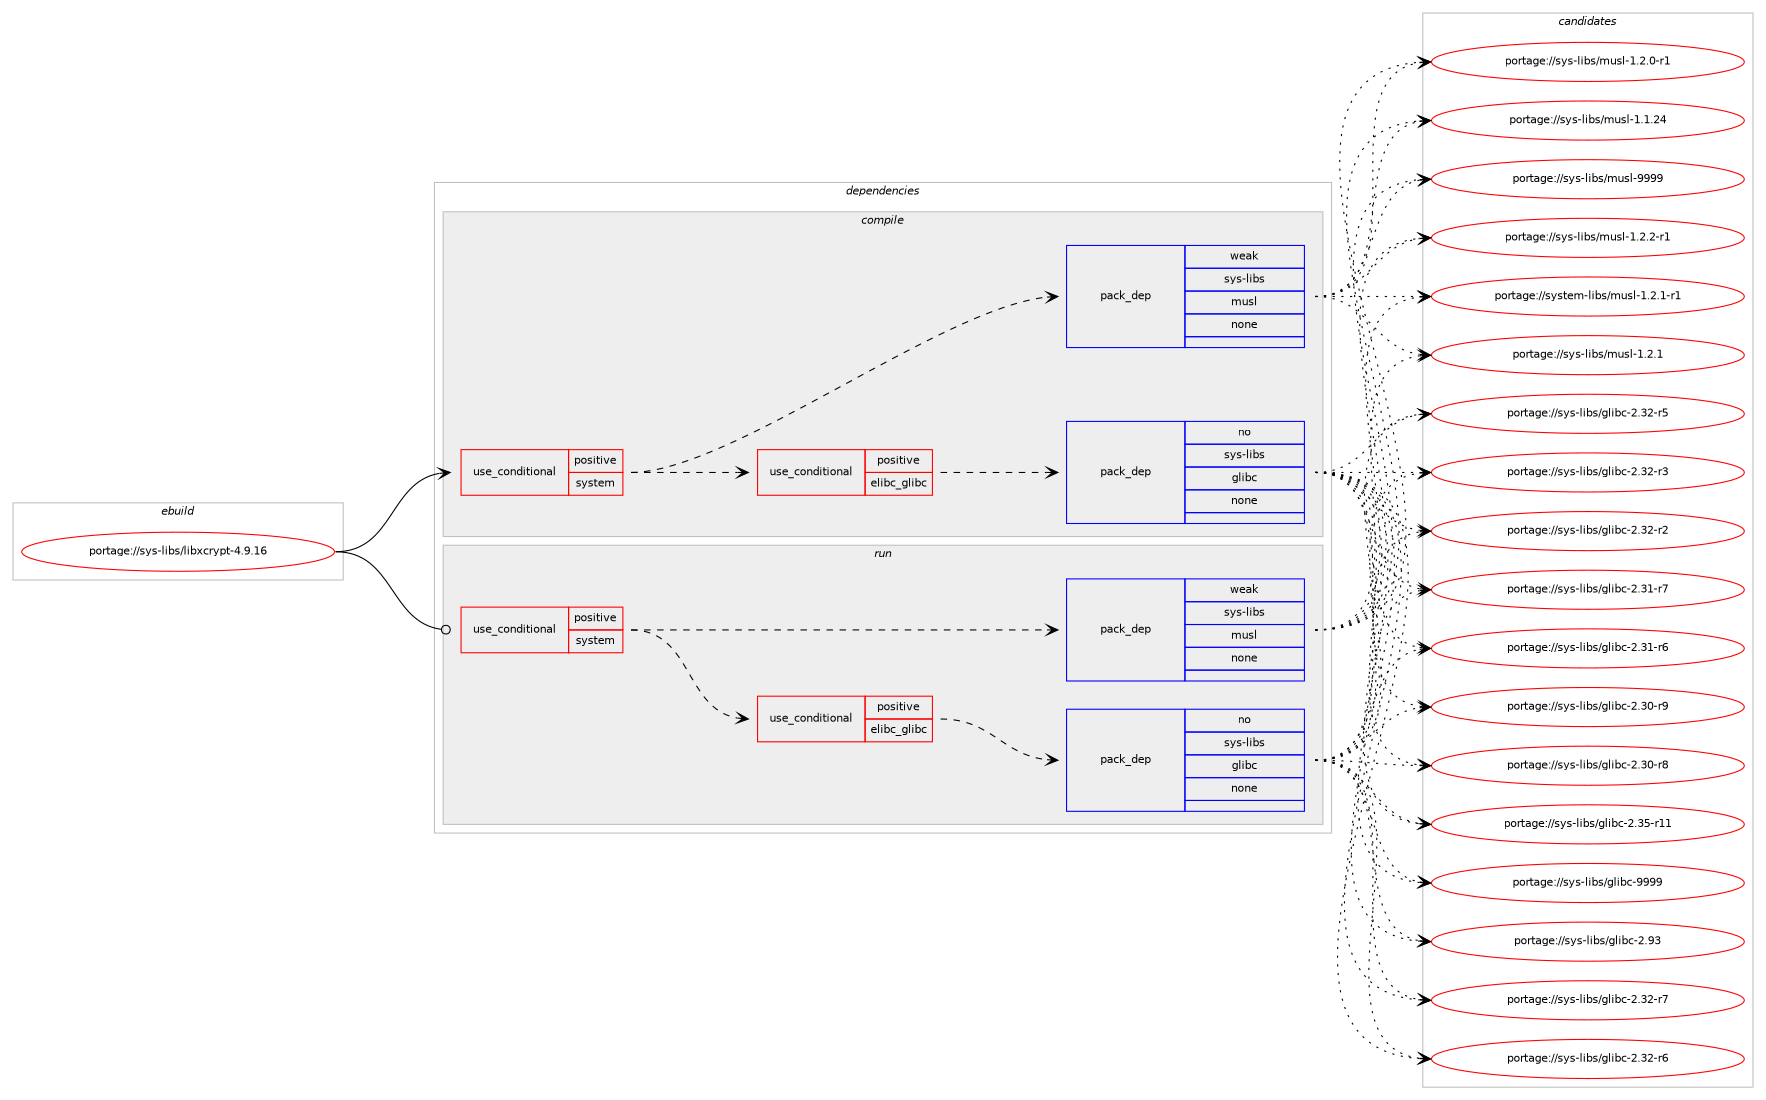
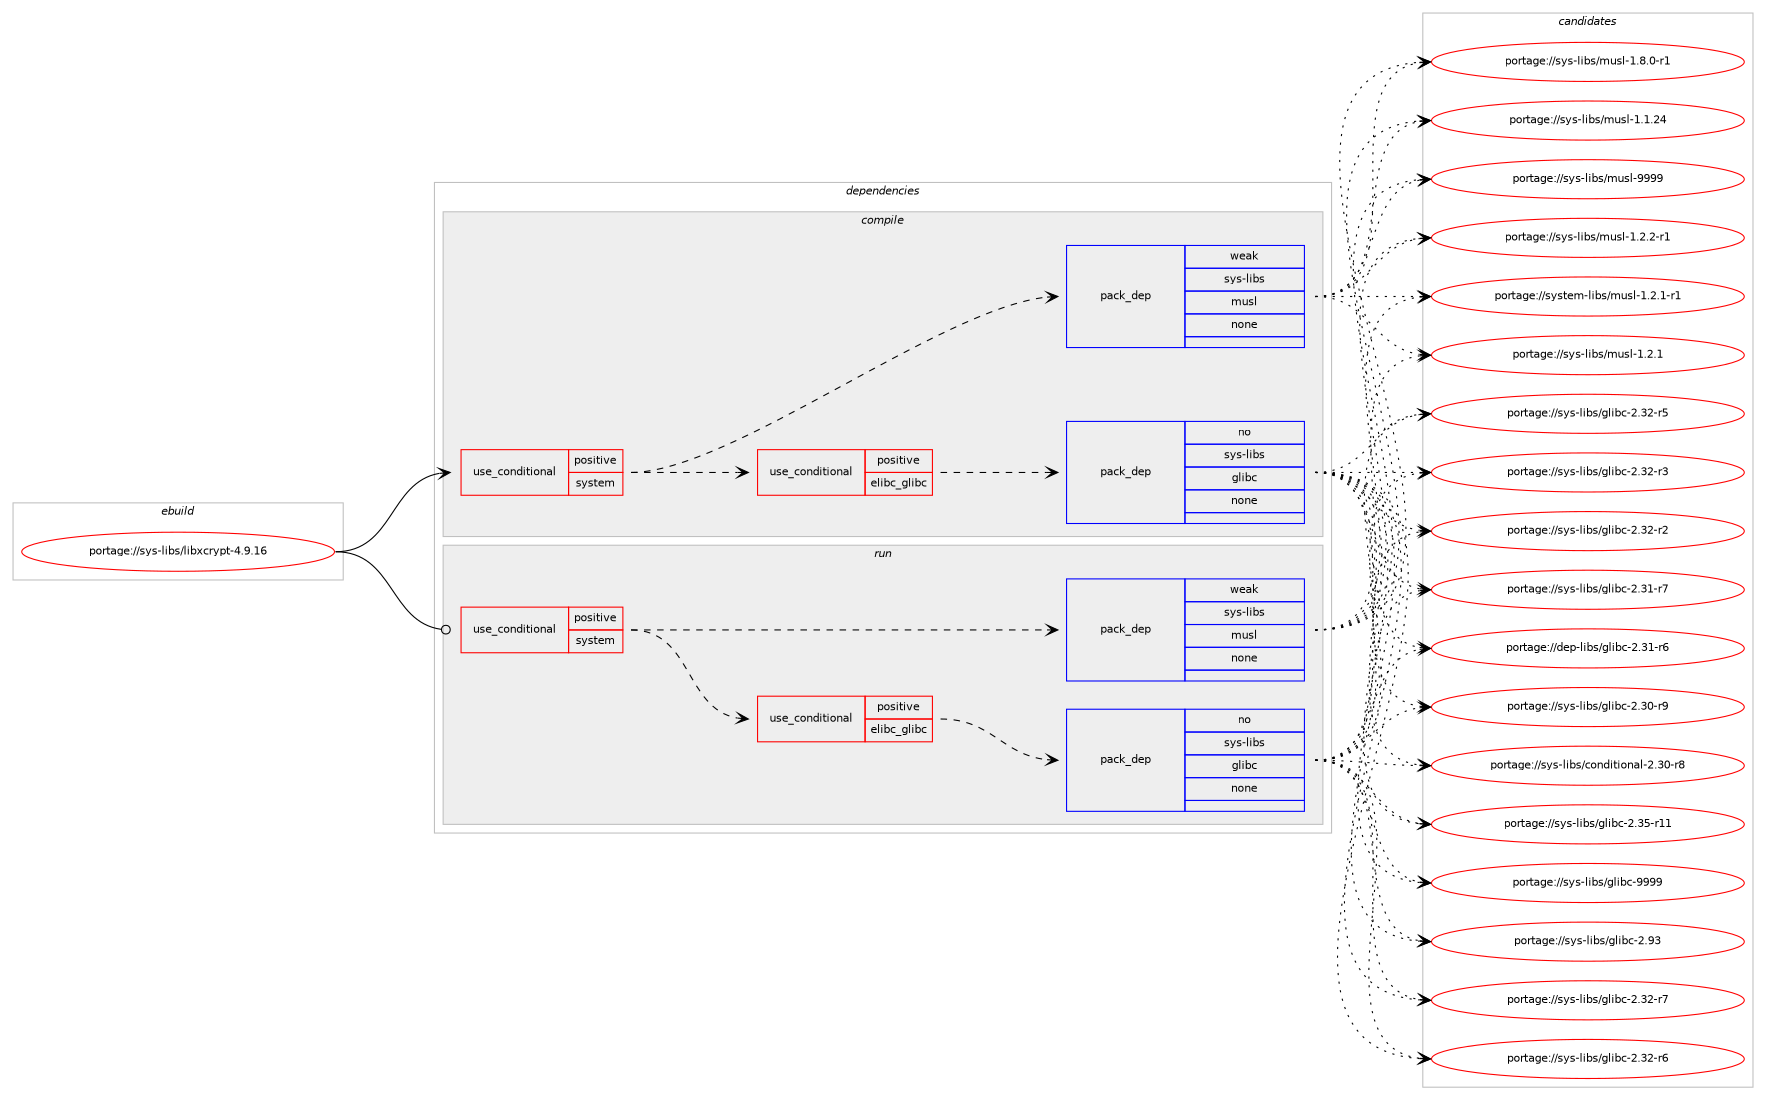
node "portage://sys-libs/musl-1.2.0-r1": label "portage://sys-libs/musl-1.2.0-r1" -> "portage://sys-libs/musl-1.8.0-r1"
node "portage://sys-libs/glibc-2.31-r6": label "portage://sys-libs/glibc-2.31-r6" -> "portage://dep-libs/glibc-2.31-r6"
node "portage://sys-libs/glibc-2.30-r8": label "portage://sys-libs/glibc-2.30-r8" -> "portage://sys-libs/conditional-2.30-r8"
